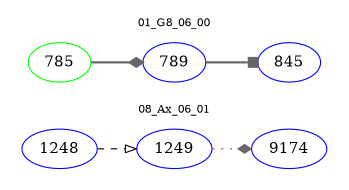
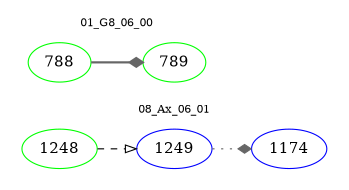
node "785": label "785" -> "788"
node "789": color blue -> green
node "845": removed
node "1248": color blue -> green
node "9174": label "9174" -> "1174"
